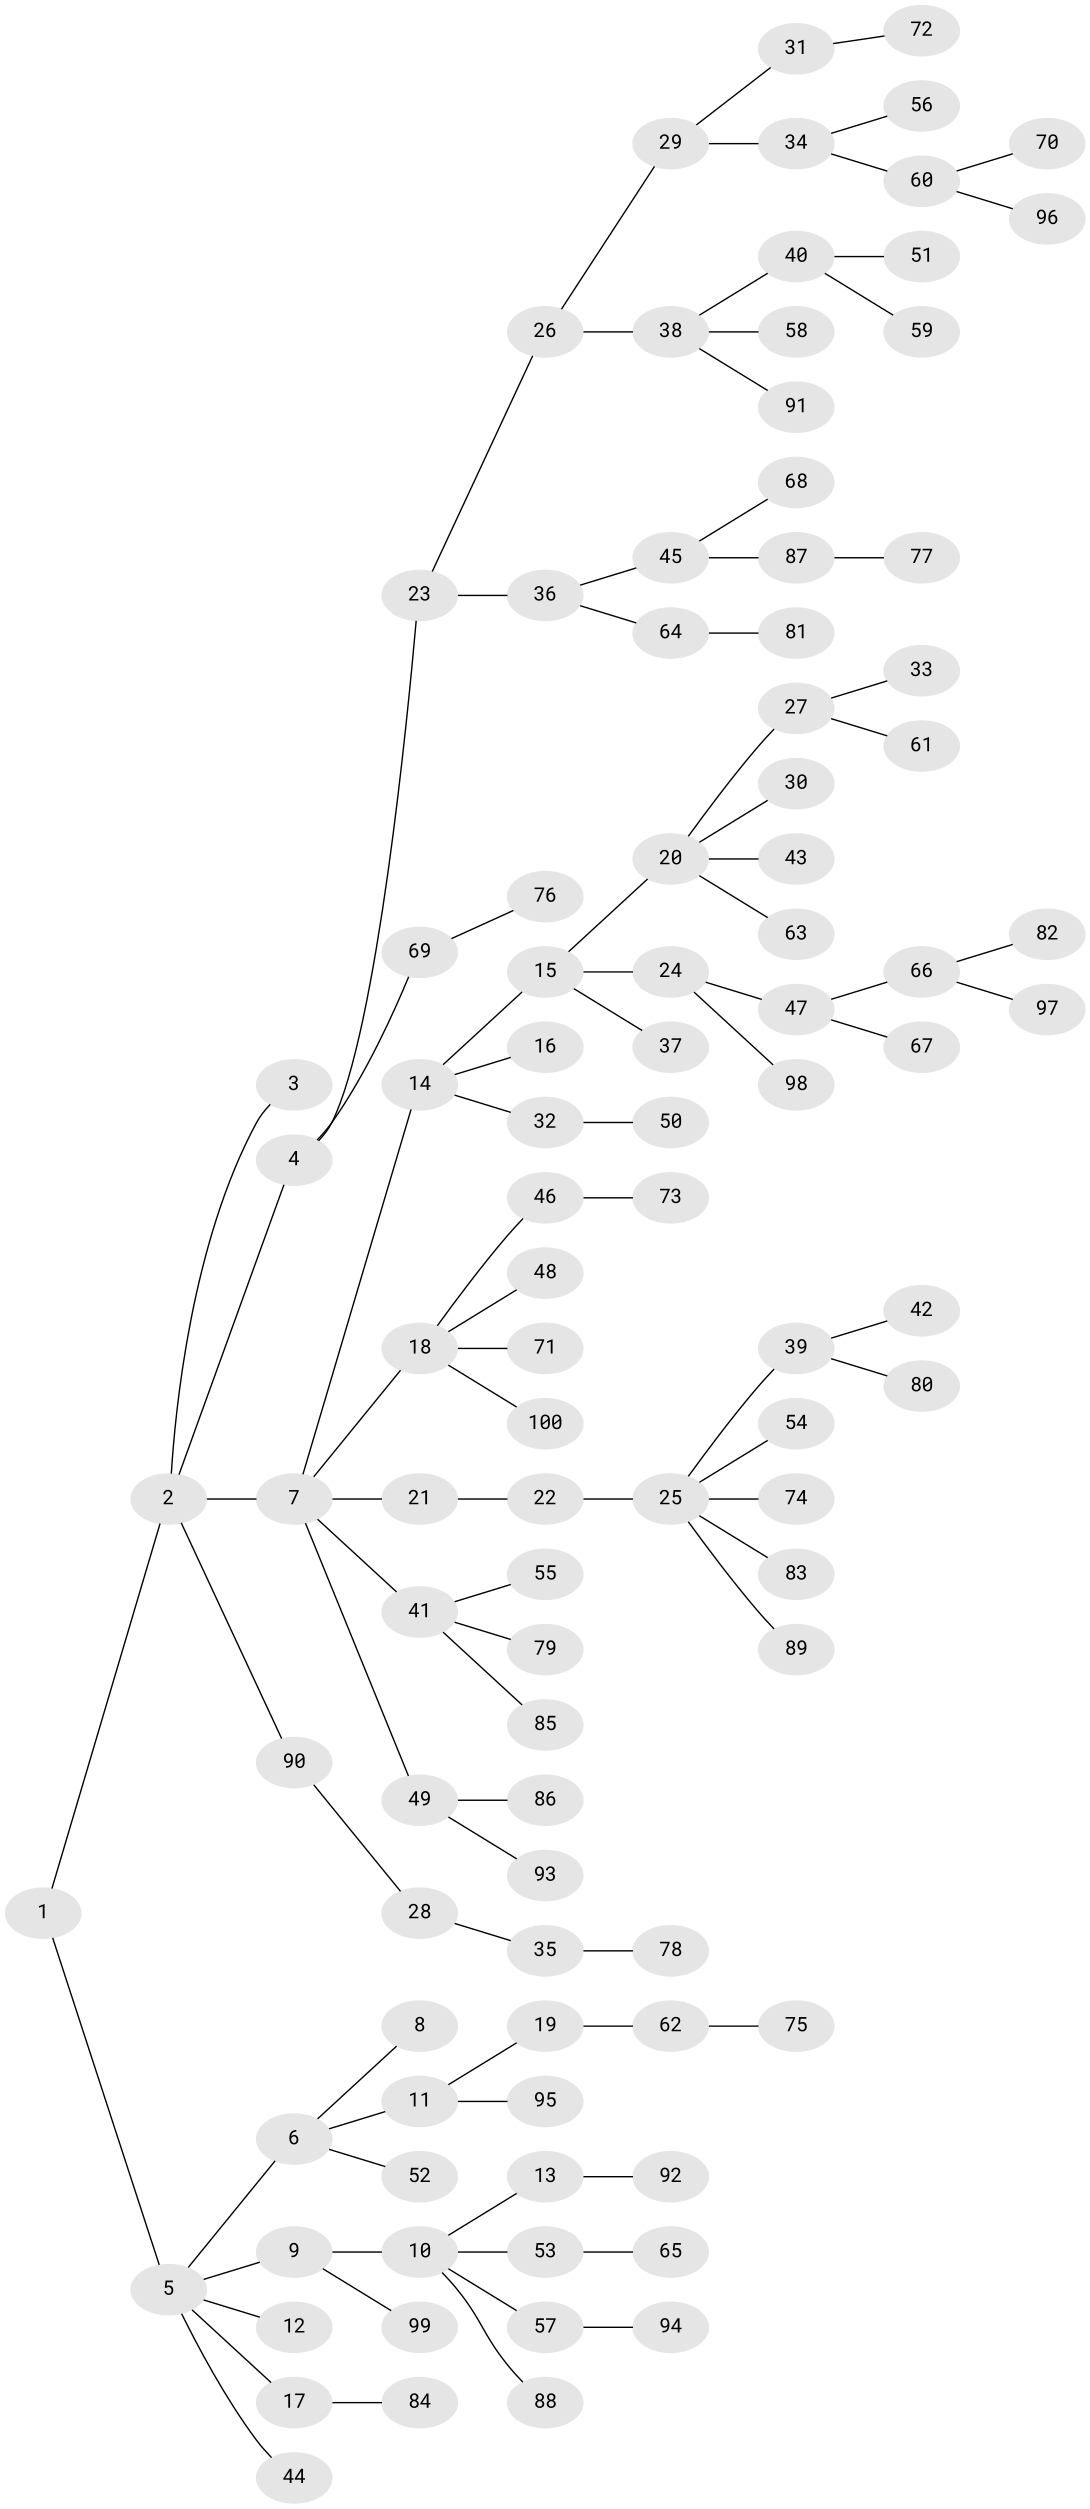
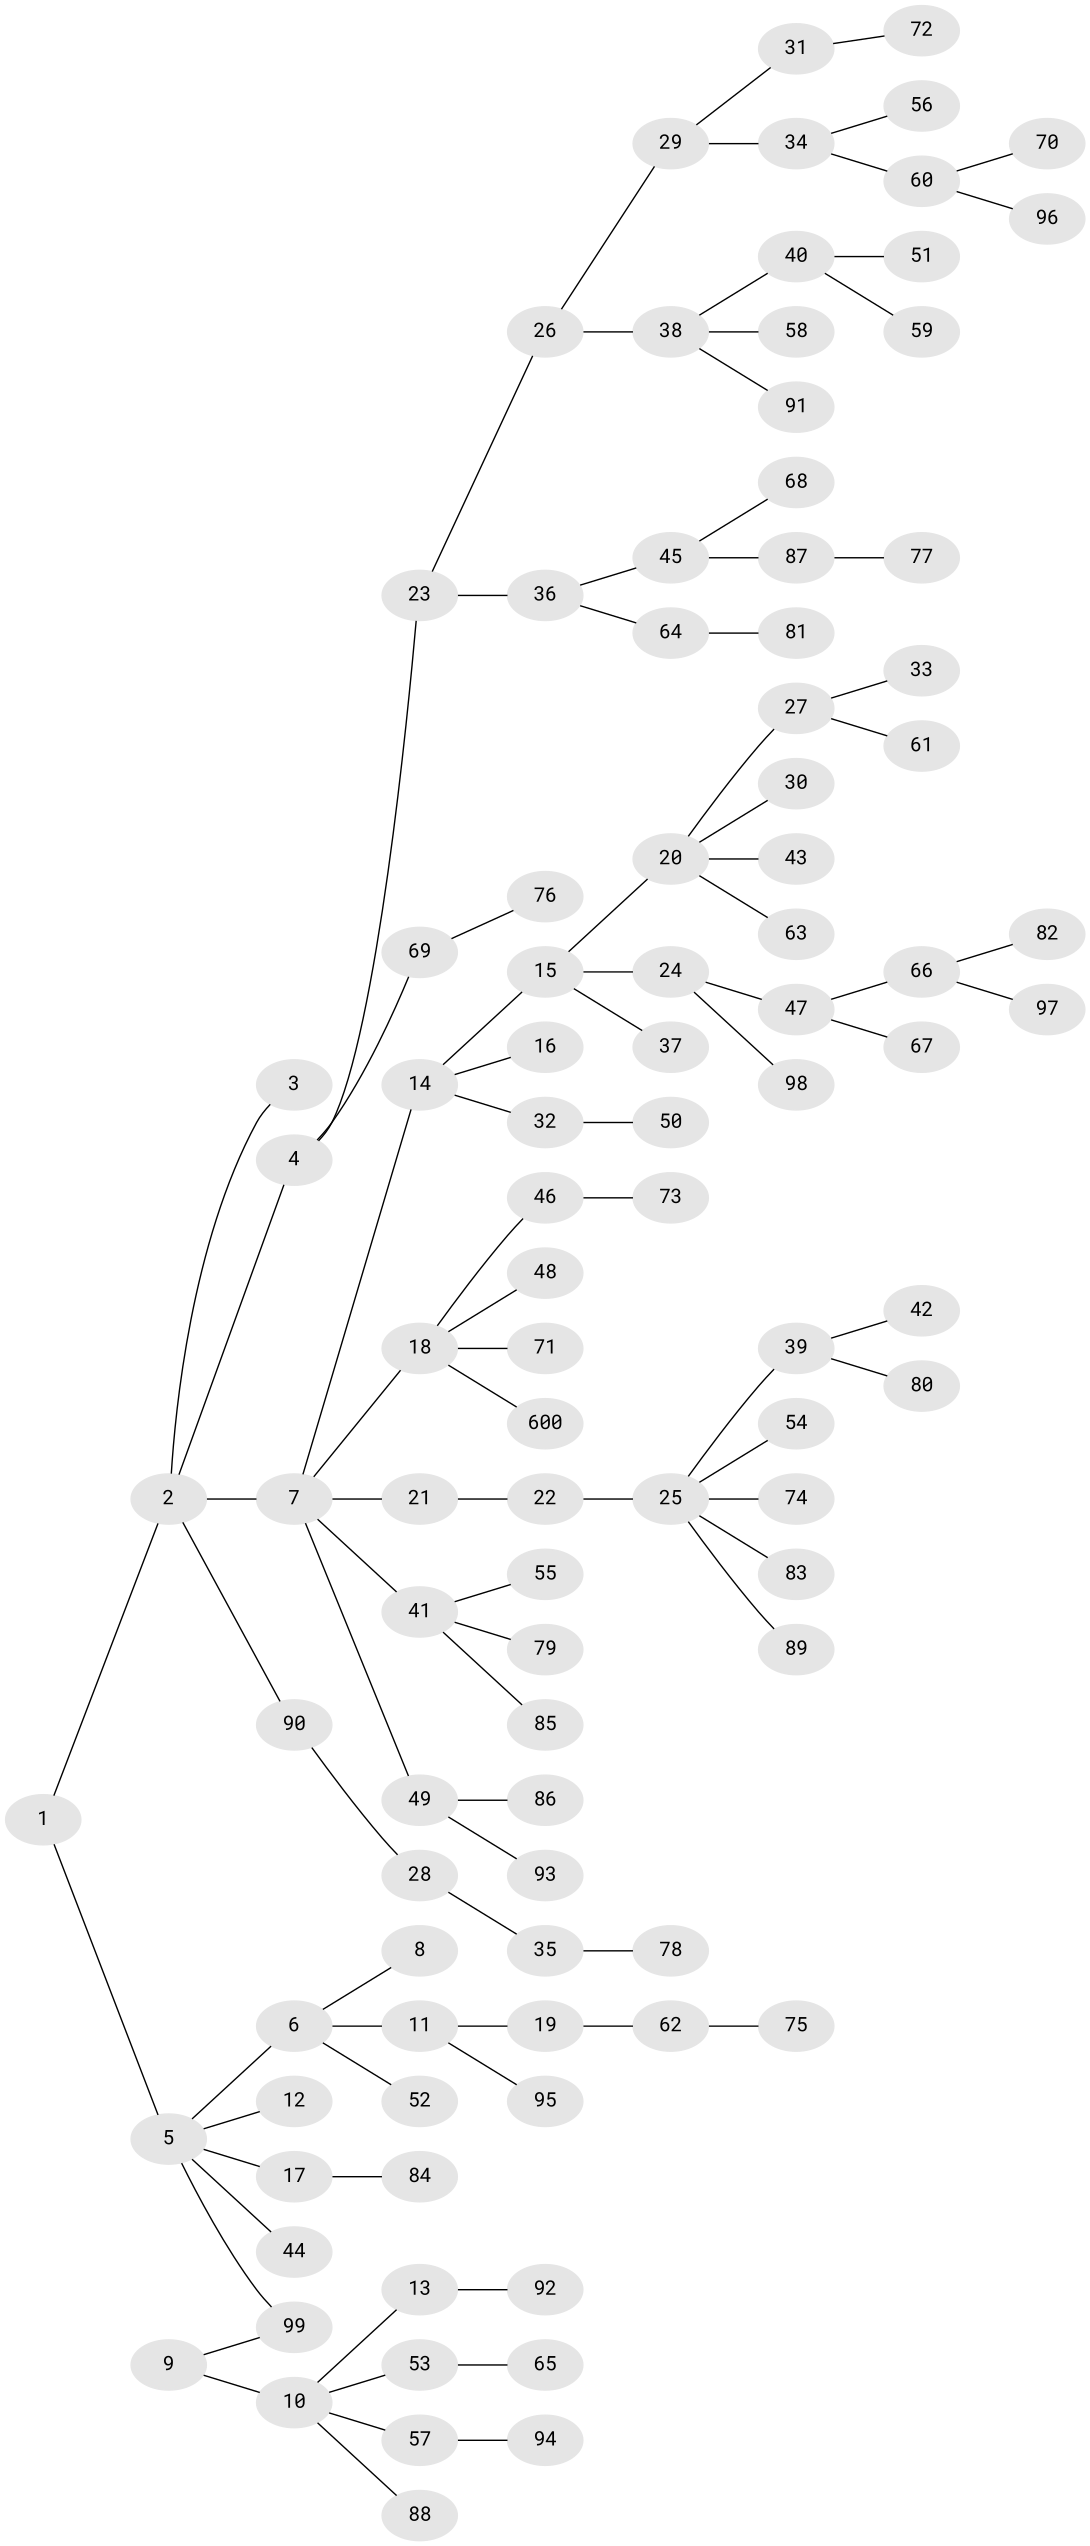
node "100": label "100" -> "600"
edge "9" -- "5": now "99" -- "5"
